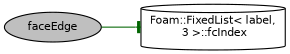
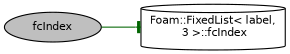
node "faceEdge": label "faceEdge" -> "fcIndex"
